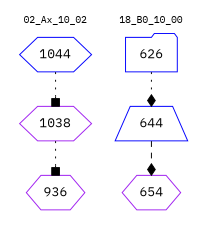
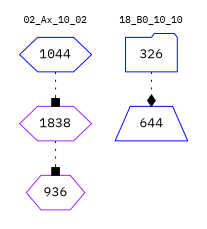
cluster "18_B0_10_00": label "18_B0_10_00" -> "18_B0_10_10"
node "626": label "626" -> "326"
node "1038": label "1038" -> "1838"
node "654": removed
